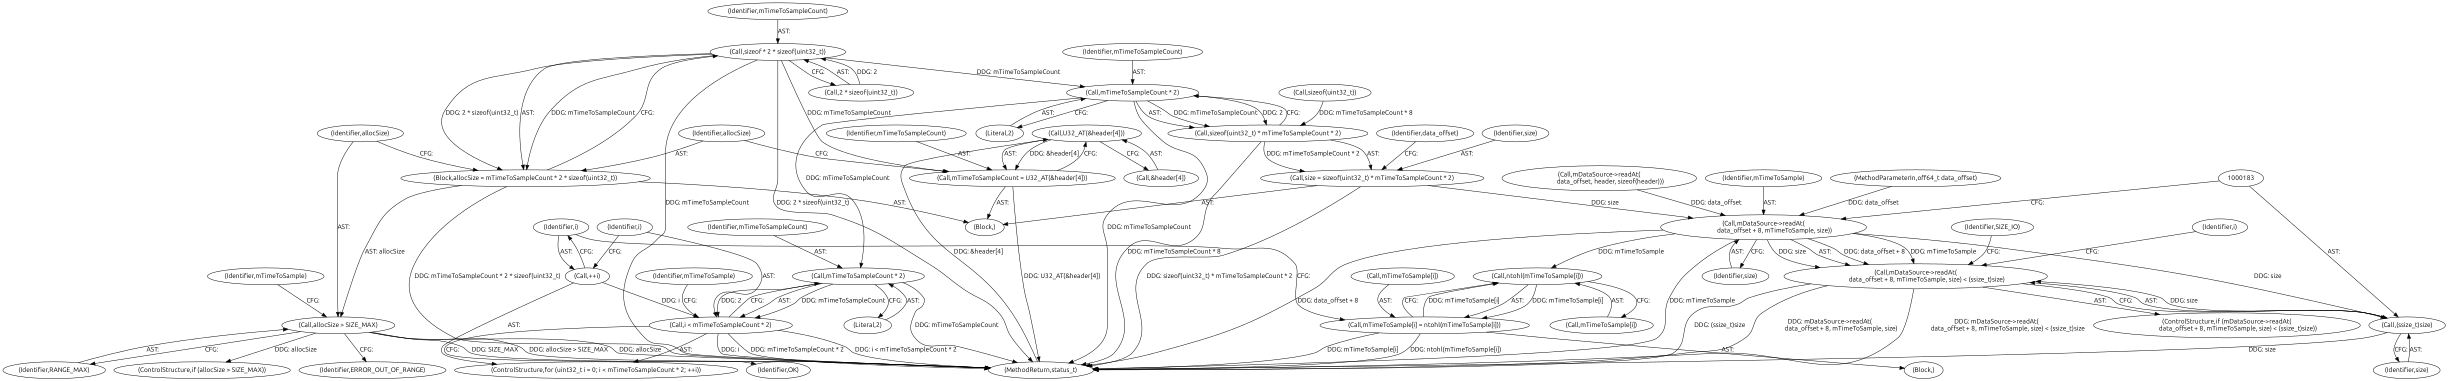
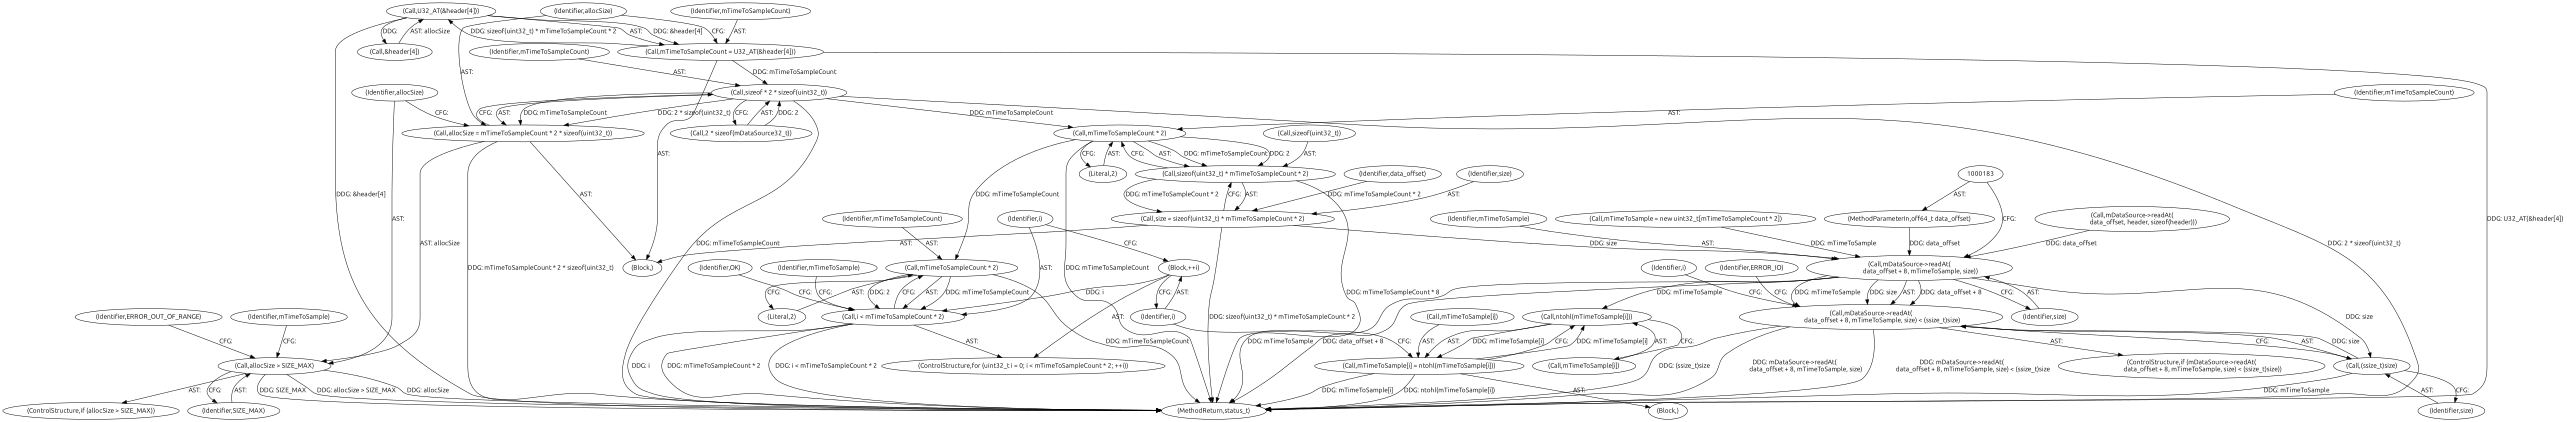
node "(Call,2 * sizeof(uint32_t))": label "(Call,2 * sizeof(uint32_t))" -> "(Call,2 * sizeof(mDataSource32_t))"
edge "(Call,sizeof(uint32_t))" -> "(Call,sizeof(uint32_t) * mTimeToSampleCount * 2)": label "DDG: mTimeToSampleCount * 8" -> "AST: "
edge "(Call,sizeof * 2 * sizeof(uint32_t))" -> "(Call,mTimeToSampleCount = U32_AT(&header[4]))": reversed
edge "(Call,mTimeToSampleCount = U32_AT(&header[4]))" -> "(Call,U32_AT(&header[4]))": label "CFG: " -> "DDG: sizeof(uint32_t) * mTimeToSampleCount * 2"
edge "(Call,U32_AT(&header[4]))" -> "(Call,&header[4])": label "CFG: " -> "DDG: "
edge "(Call,&header[4])" -> "(Call,U32_AT(&header[4]))": label "AST: " -> "AST: allocSize"
edge "(Identifier,data_offset)" -> "(Call,size = sizeof(uint32_t) * mTimeToSampleCount * 2)": label "CFG: " -> "DDG: mTimeToSampleCount * 2"
node "(Block,allocSize = mTimeToSampleCount * 2 * sizeof(uint32_t))": label "(Block,allocSize = mTimeToSampleCount * 2 * sizeof(uint32_t))" -> "(Call,allocSize = mTimeToSampleCount * 2 * sizeof(uint32_t))"
edge "(Call,size = sizeof(uint32_t) * mTimeToSampleCount * 2)" -> "(Call,sizeof(uint32_t) * mTimeToSampleCount * 2)": added, label "CFG:"
edge "(MethodReturn,status_t)" -> "(Call,U32_AT(&header[4]))": reversed
node "(Call,mTimeToSample = new uint32_t[mTimeToSampleCount * 2])": added
node "(Identifier,SIZE_IO)": label "(Identifier,SIZE_IO)" -> "(Identifier,ERROR_IO)"
edge "1000183" -> "(Call,(ssize_t)size)": now "1000183" -> "(MethodParameterIn,off64_t data_offset)"
node "(Call,++i)": label "(Call,++i)" -> "(Block,++i)"
edge "(Call,allocSize > SIZE_MAX)" -> "(Identifier,ERROR_OUT_OF_RANGE)": reversed
edge "(Call,allocSize > SIZE_MAX)" -> "(ControlStructure,if (allocSize > SIZE_MAX))": label "DDG: allocSize" -> "AST: "
edge "(Call,(ssize_t)size)" -> "(MethodReturn,status_t)": label "DDG: size" -> "DDG: mTimeToSample"
edge "(Call,i < mTimeToSampleCount * 2)" -> "(Identifier,OK)": reversed
node "(Identifier,RANGE_MAX)": label "(Identifier,RANGE_MAX)" -> "(Identifier,SIZE_MAX)"
